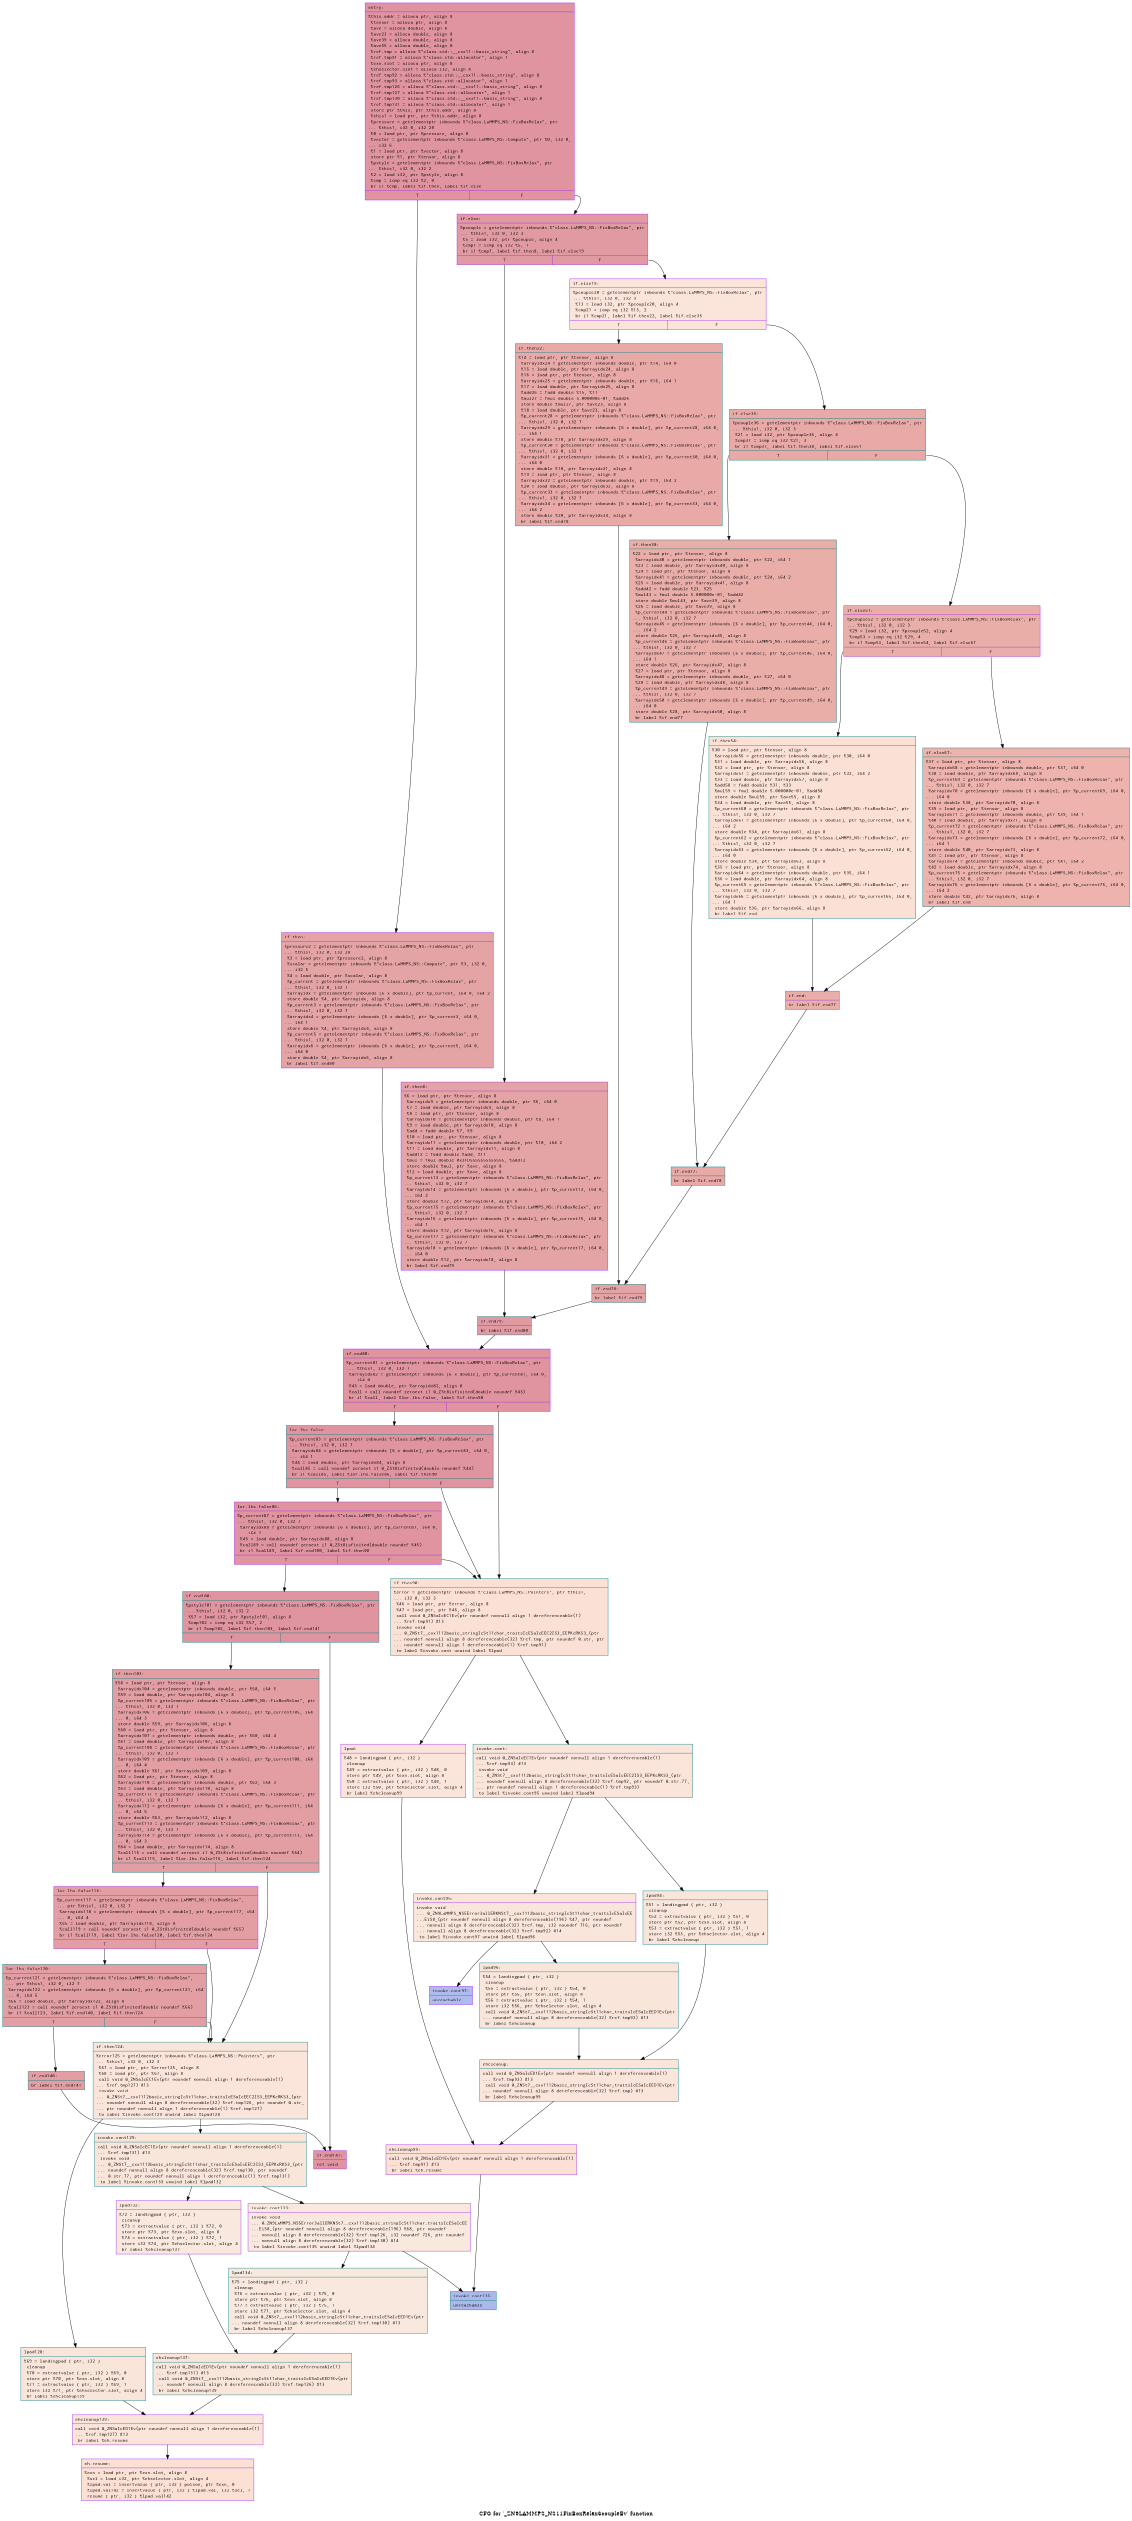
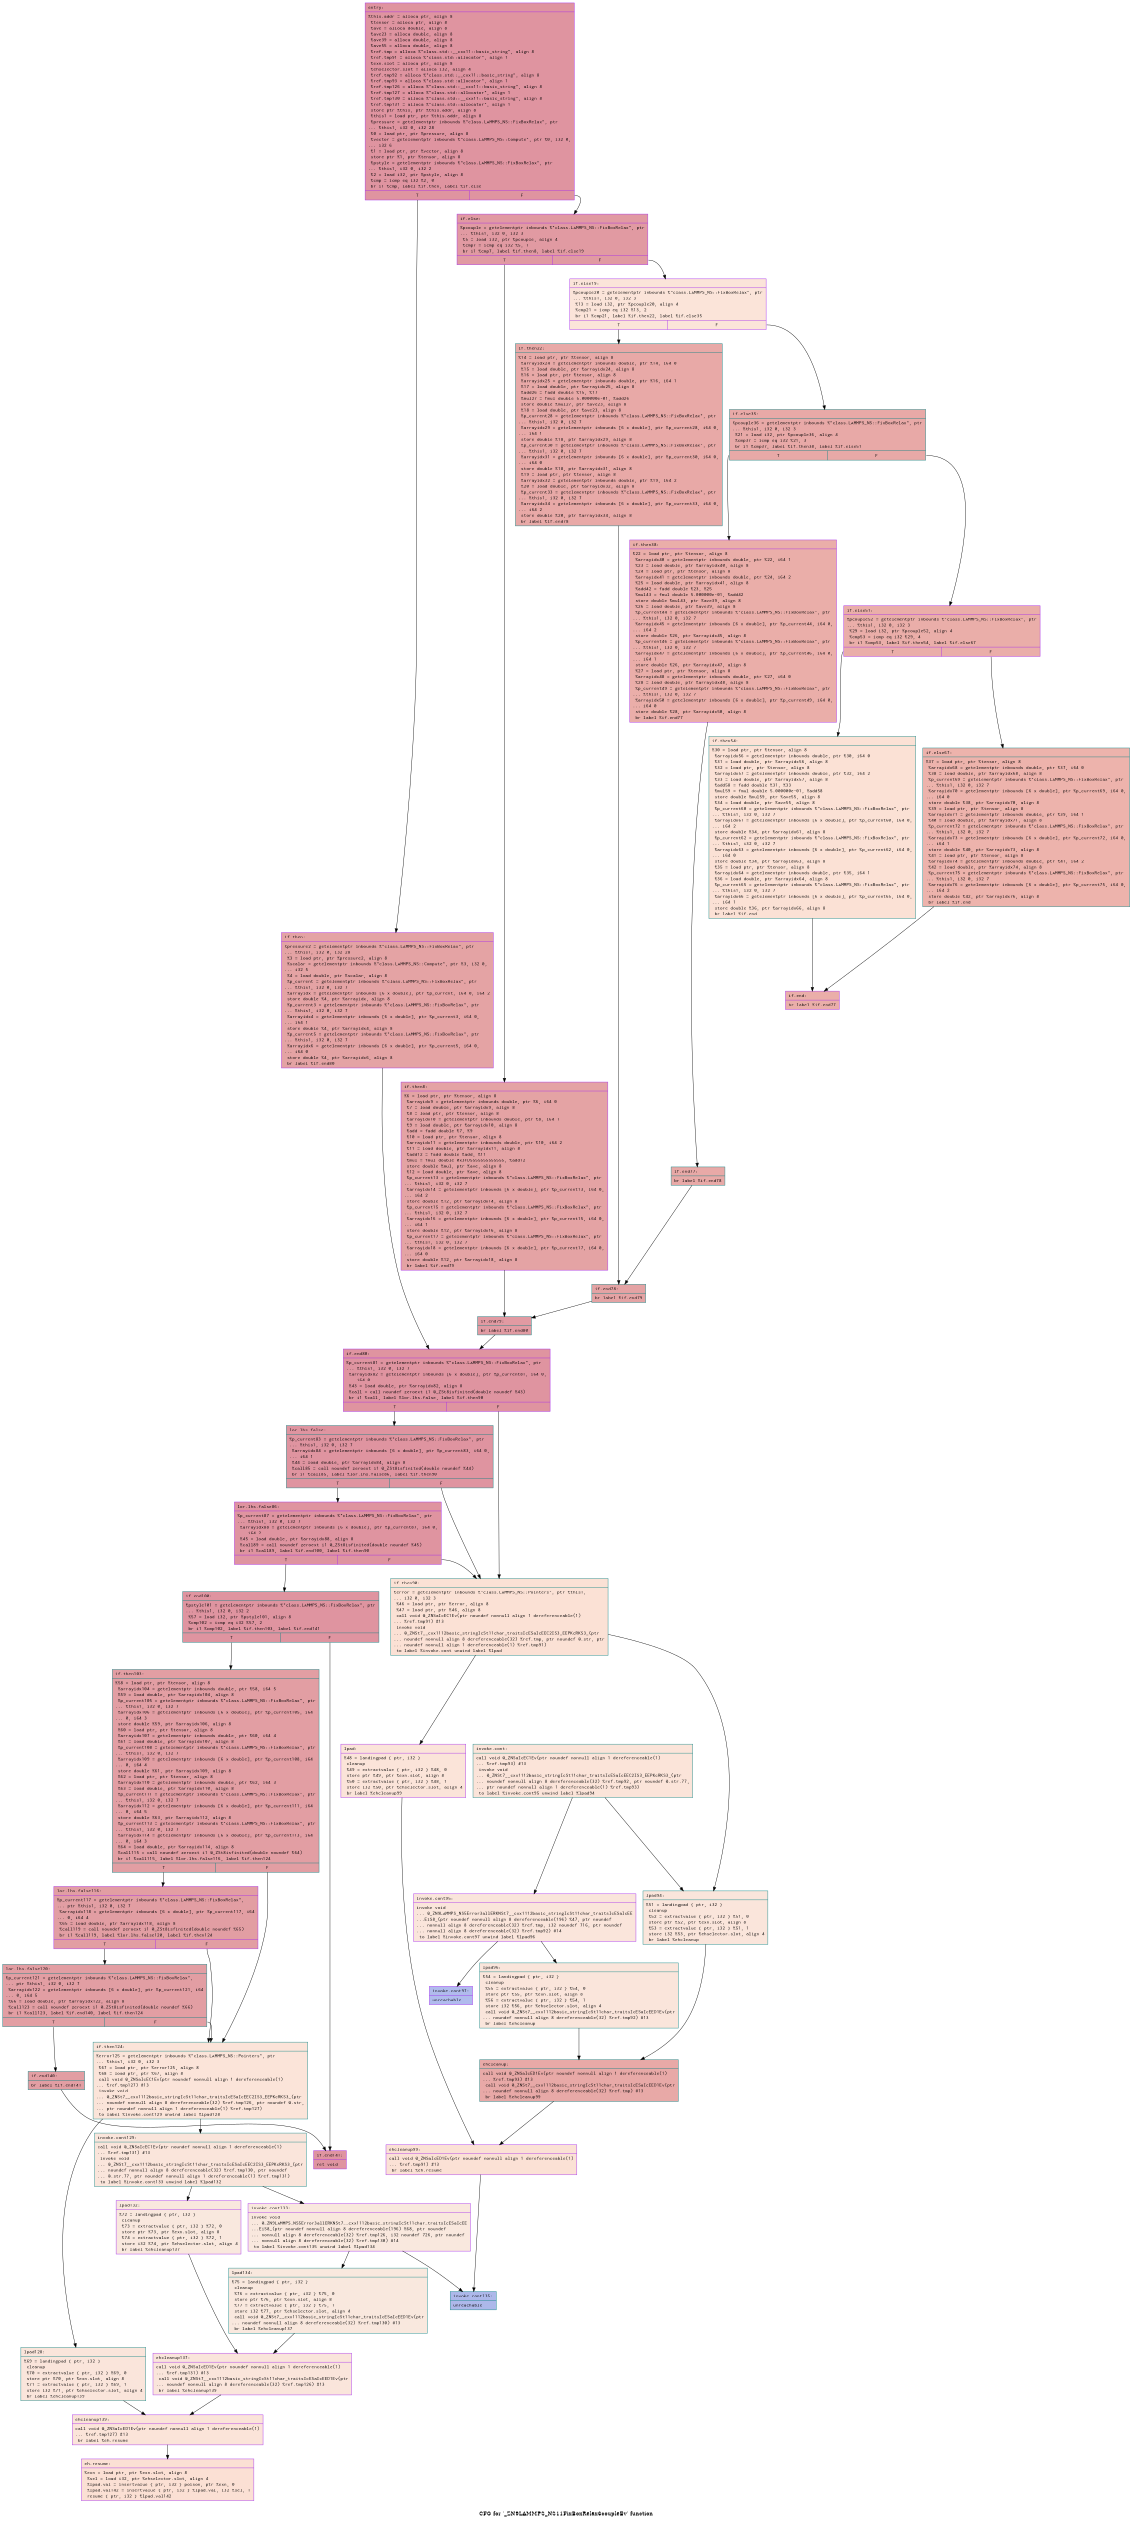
node "if.then38:": color teal -> purple
edge "if.end:" -> "if.end77:": removed
edge "if.then90:" -> "invoke.cont:": now "if.then90:" -> "lpad94:"
node "ehcleanup:": fillcolor #f5c1a970 -> #ca3b3770
node "ehcleanup137:": color teal -> purple
